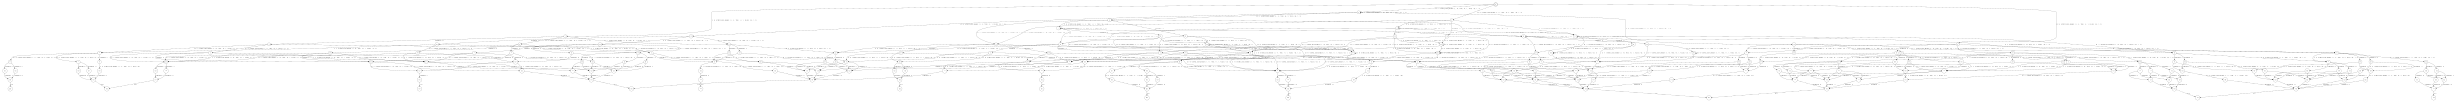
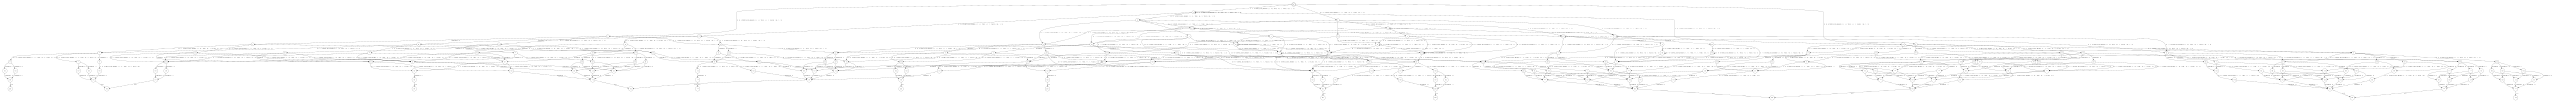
node "102": added
